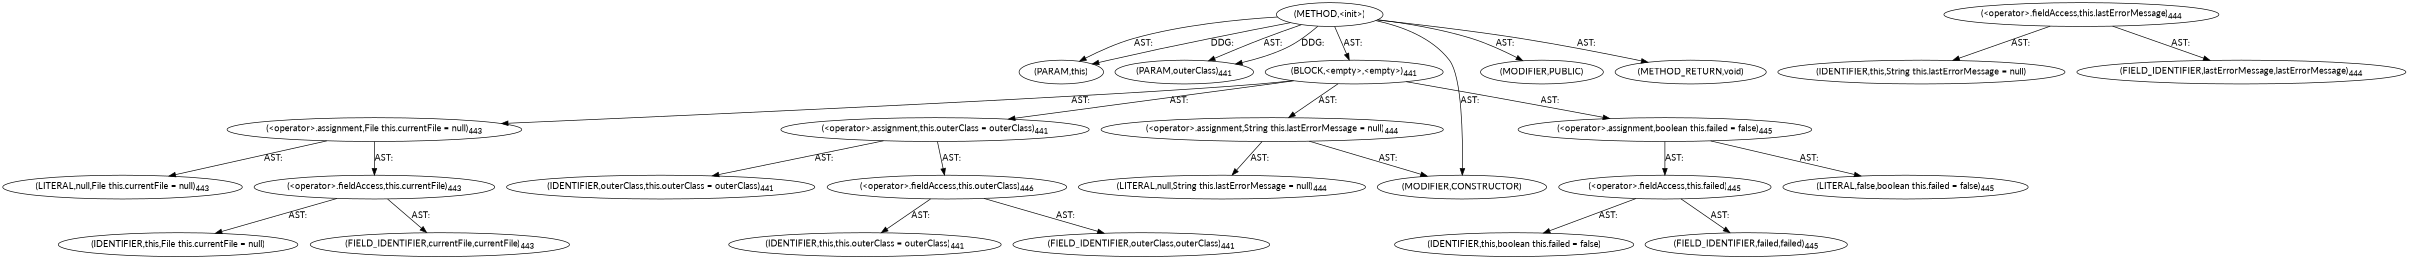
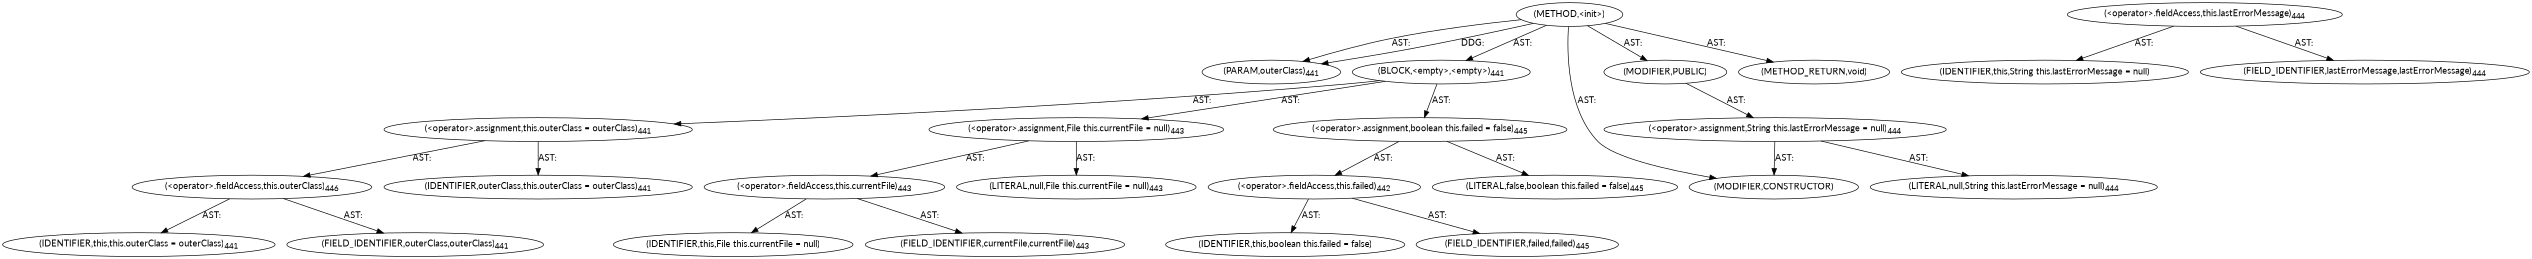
node "(PARAM,this)": removed
edge "(BLOCK,<empty>,<empty>)" -> "(<operator>.assignment,String this.lastErrorMessage = null)": now "(MODIFIER,PUBLIC)" -> "(<operator>.assignment,String this.lastErrorMessage = null)"
node "(<operator>.fieldAccess,this.failed)": text "445" -> "442"
